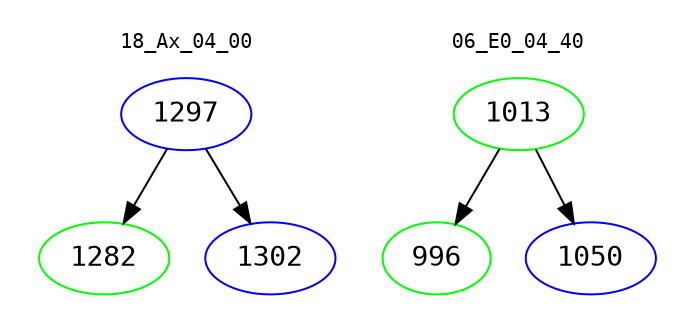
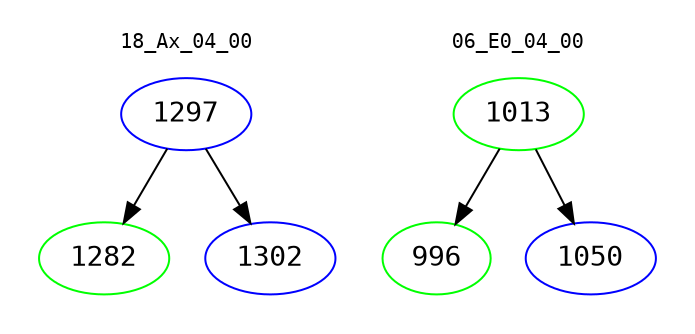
cluster "06_E0_04_40": label "06_E0_04_40" -> "06_E0_04_00"
